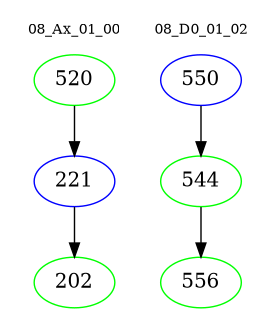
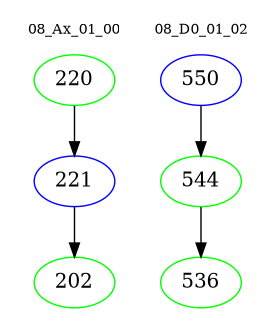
node "520": label "520" -> "220"
node "556": label "556" -> "536"
